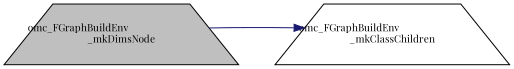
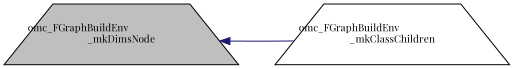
edge "omc_FGraphBuildEnv _mkDimsNode" -> "omc_FGraphBuildEnv _mkClassChildren": reversed
